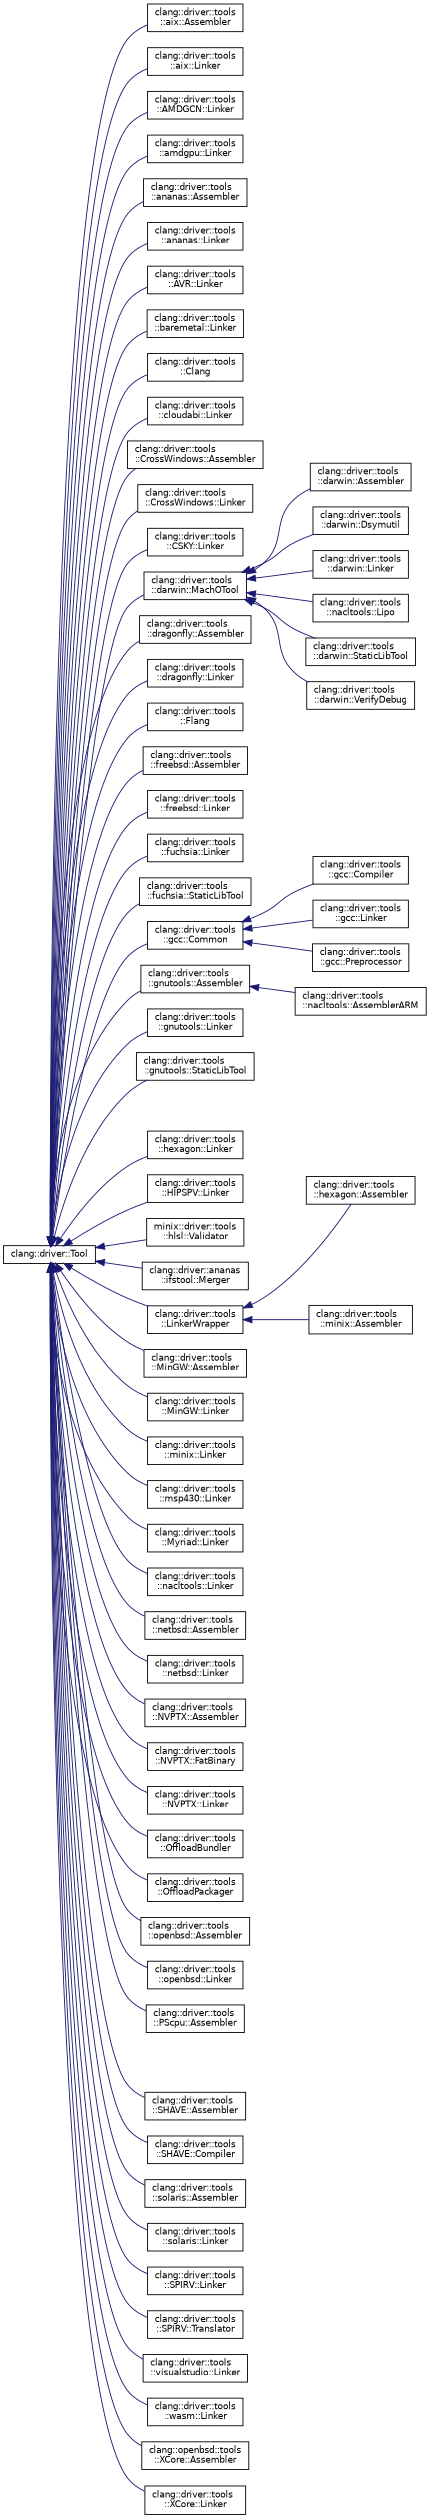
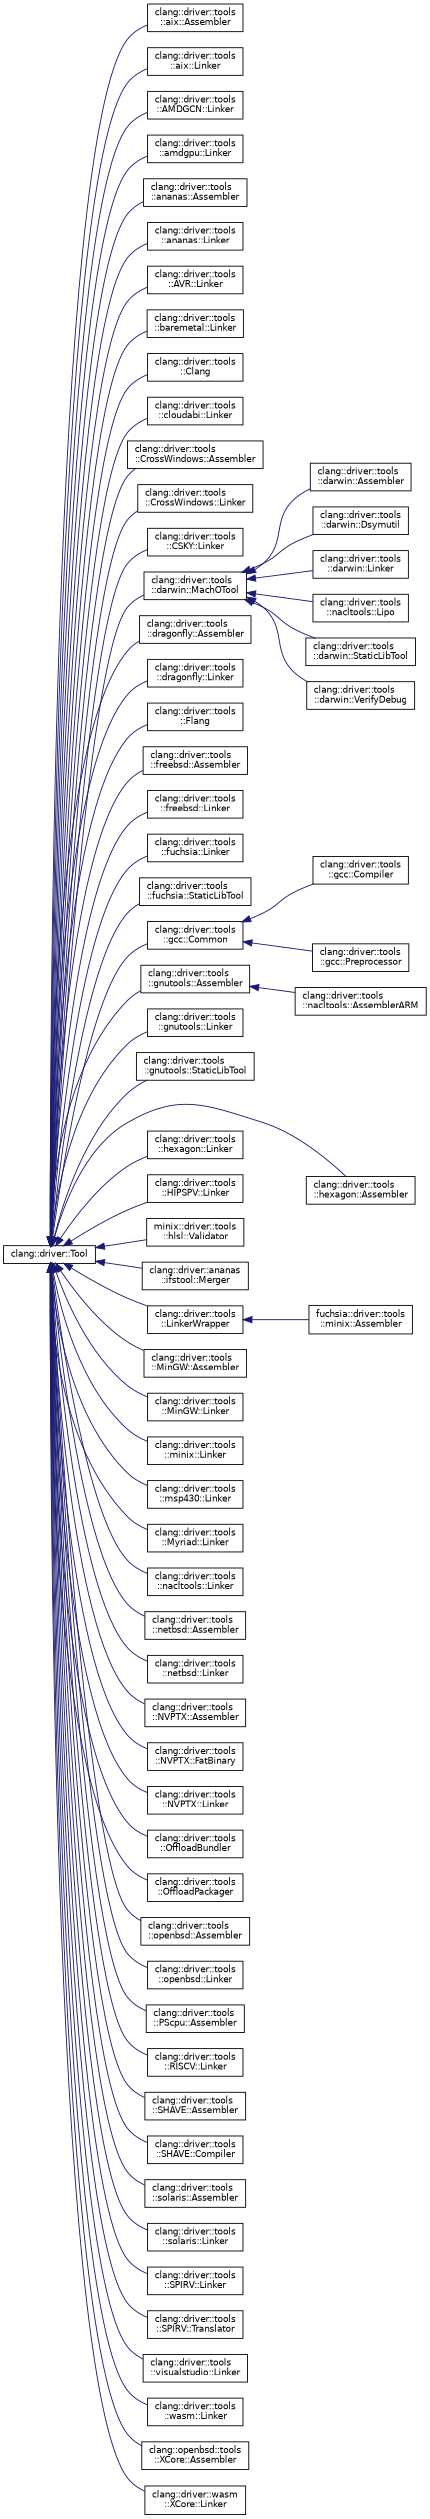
node "clang::driver::tools ::gcc::Linker": removed
edge "clang::driver::tools ::hexagon::Assembler" -> "clang::driver::tools ::LinkerWrapper": now "clang::driver::tools ::hexagon::Assembler" -> "clang::driver::Tool"
node "clang::driver::tools ::minix::Assembler": label "clang::driver::tools ::minix::Assembler" -> "fuchsia::driver::tools ::minix::Assembler"
node "clang::driver::tools ::RISCV::Linker": added
node "clang::driver::tools ::XCore::Linker": label "clang::driver::tools ::XCore::Linker" -> "clang::driver::wasm ::XCore::Linker"
